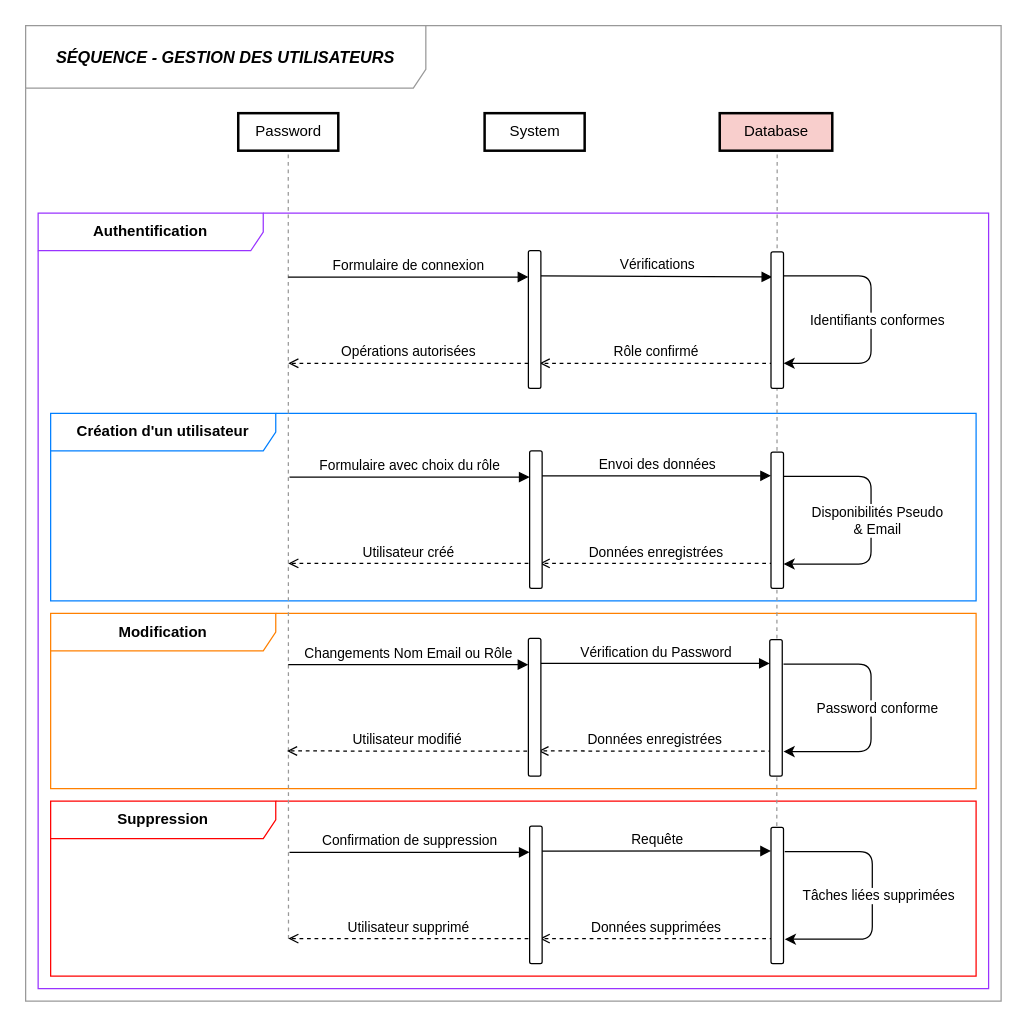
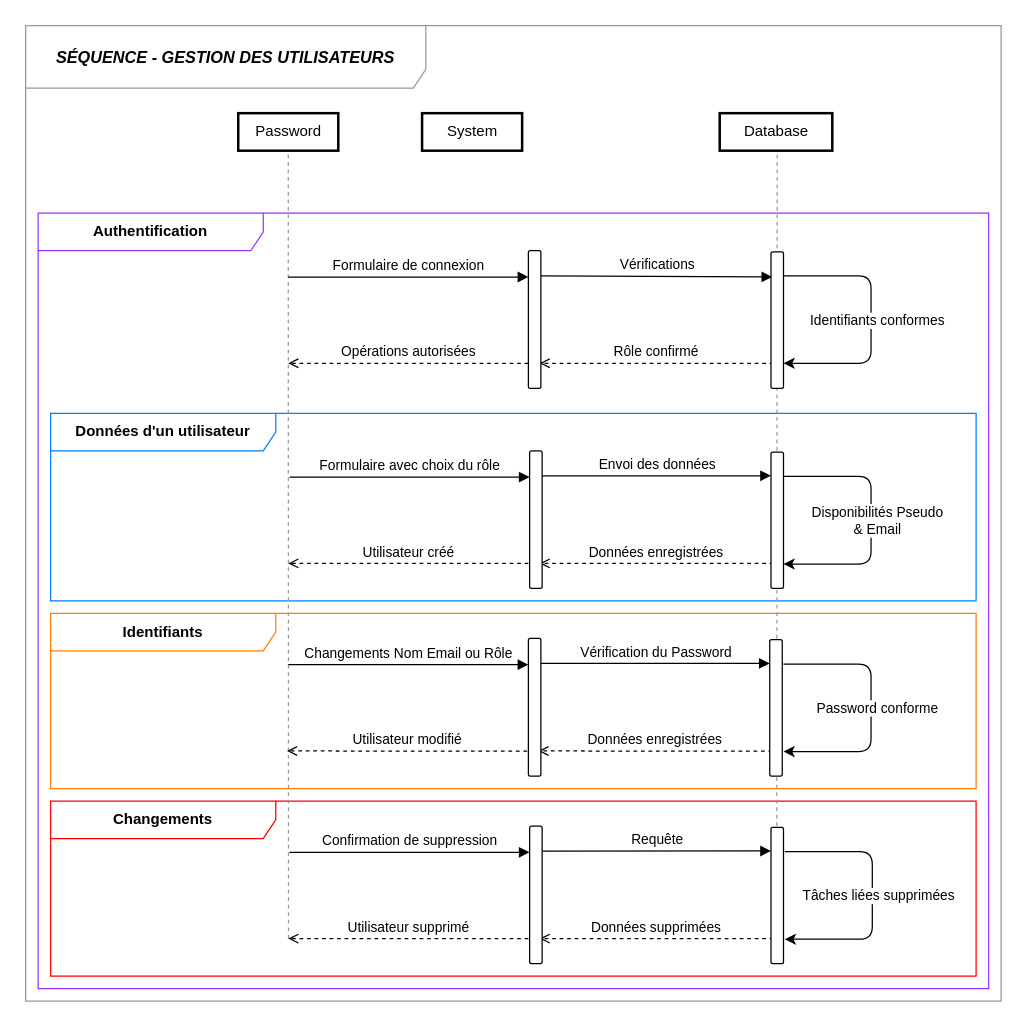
node "System": moved (534, 132) -> (472, 132)
node "Database": fillcolor #f8cecc -> #ffffff
node "Création d'un utilisateur": label "Création d'un utilisateur" -> "Données d'un utilisateur"
node "Modification": label "Modification" -> "Identifiants"
node "Suppression": label "Suppression" -> "Changements"
